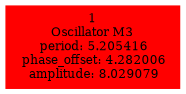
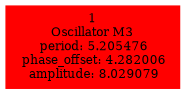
node "1": text "period: 5.205416" -> "period: 5.205476"
